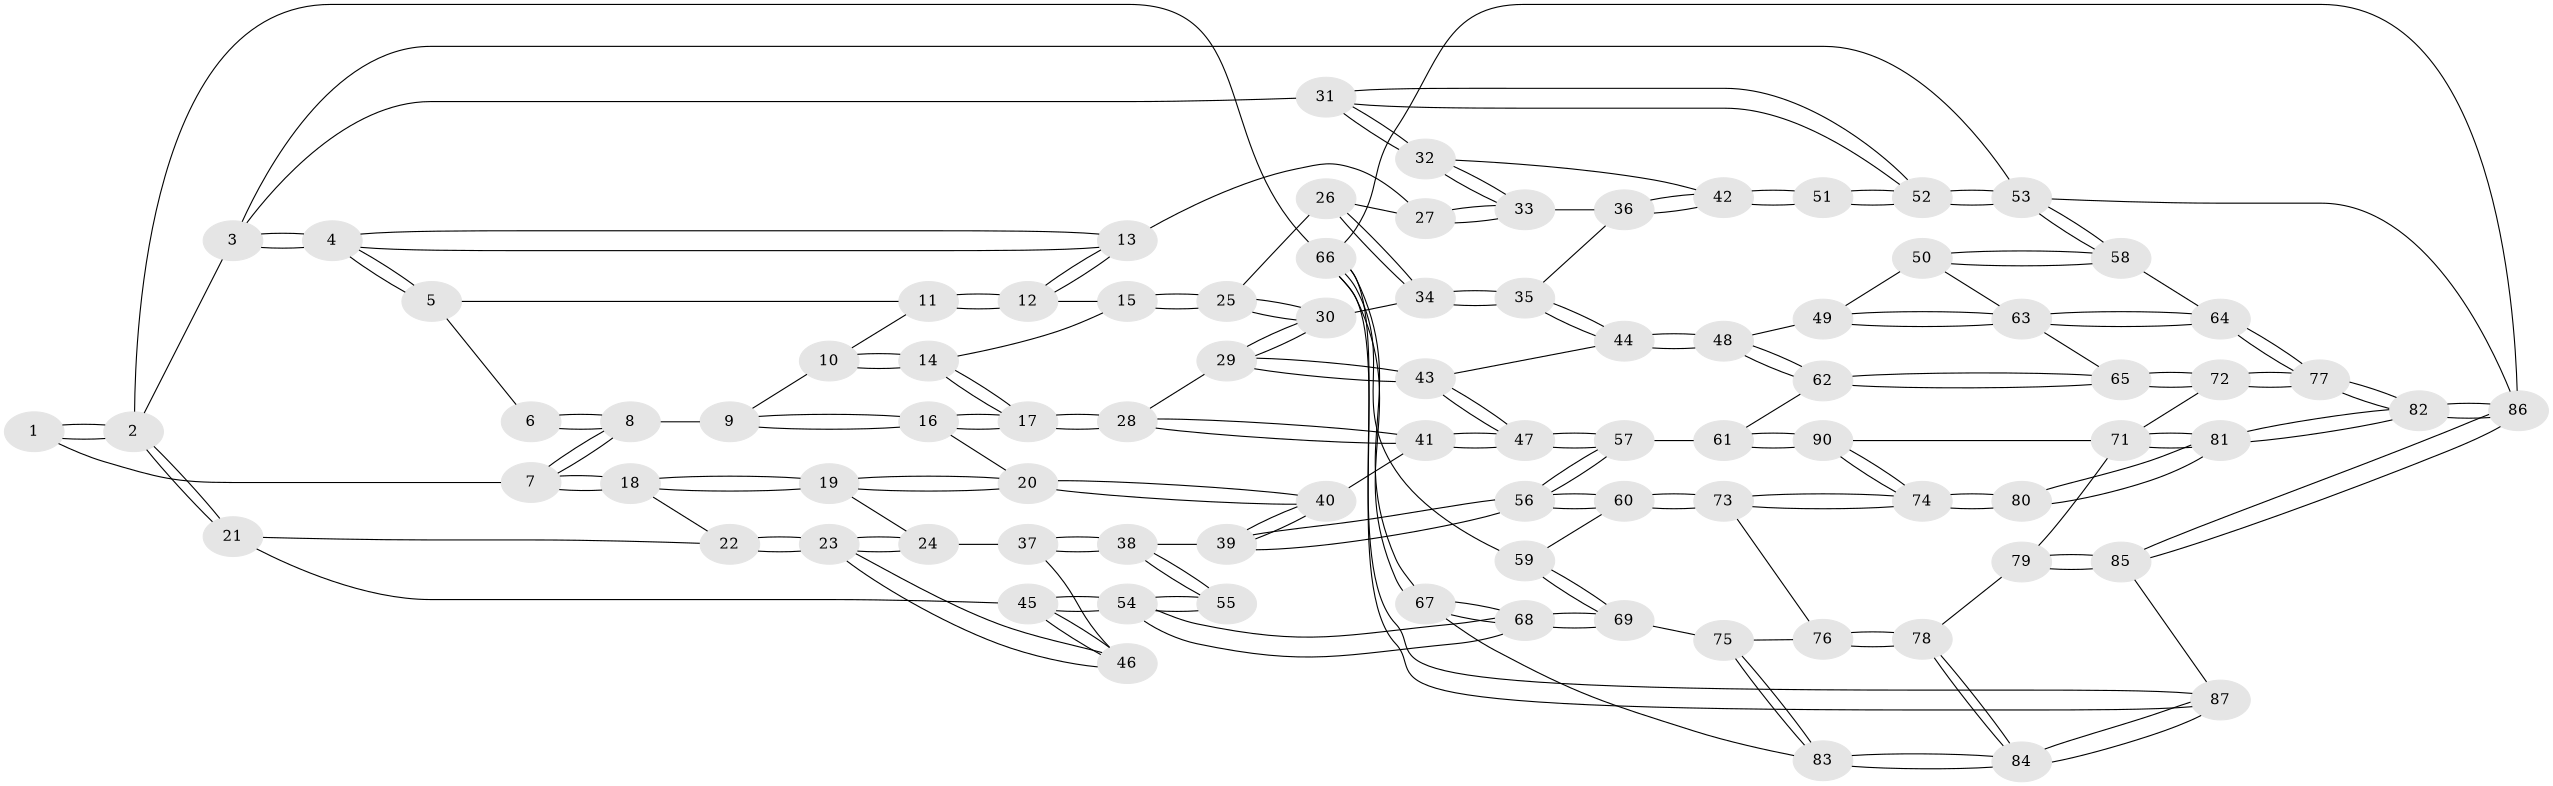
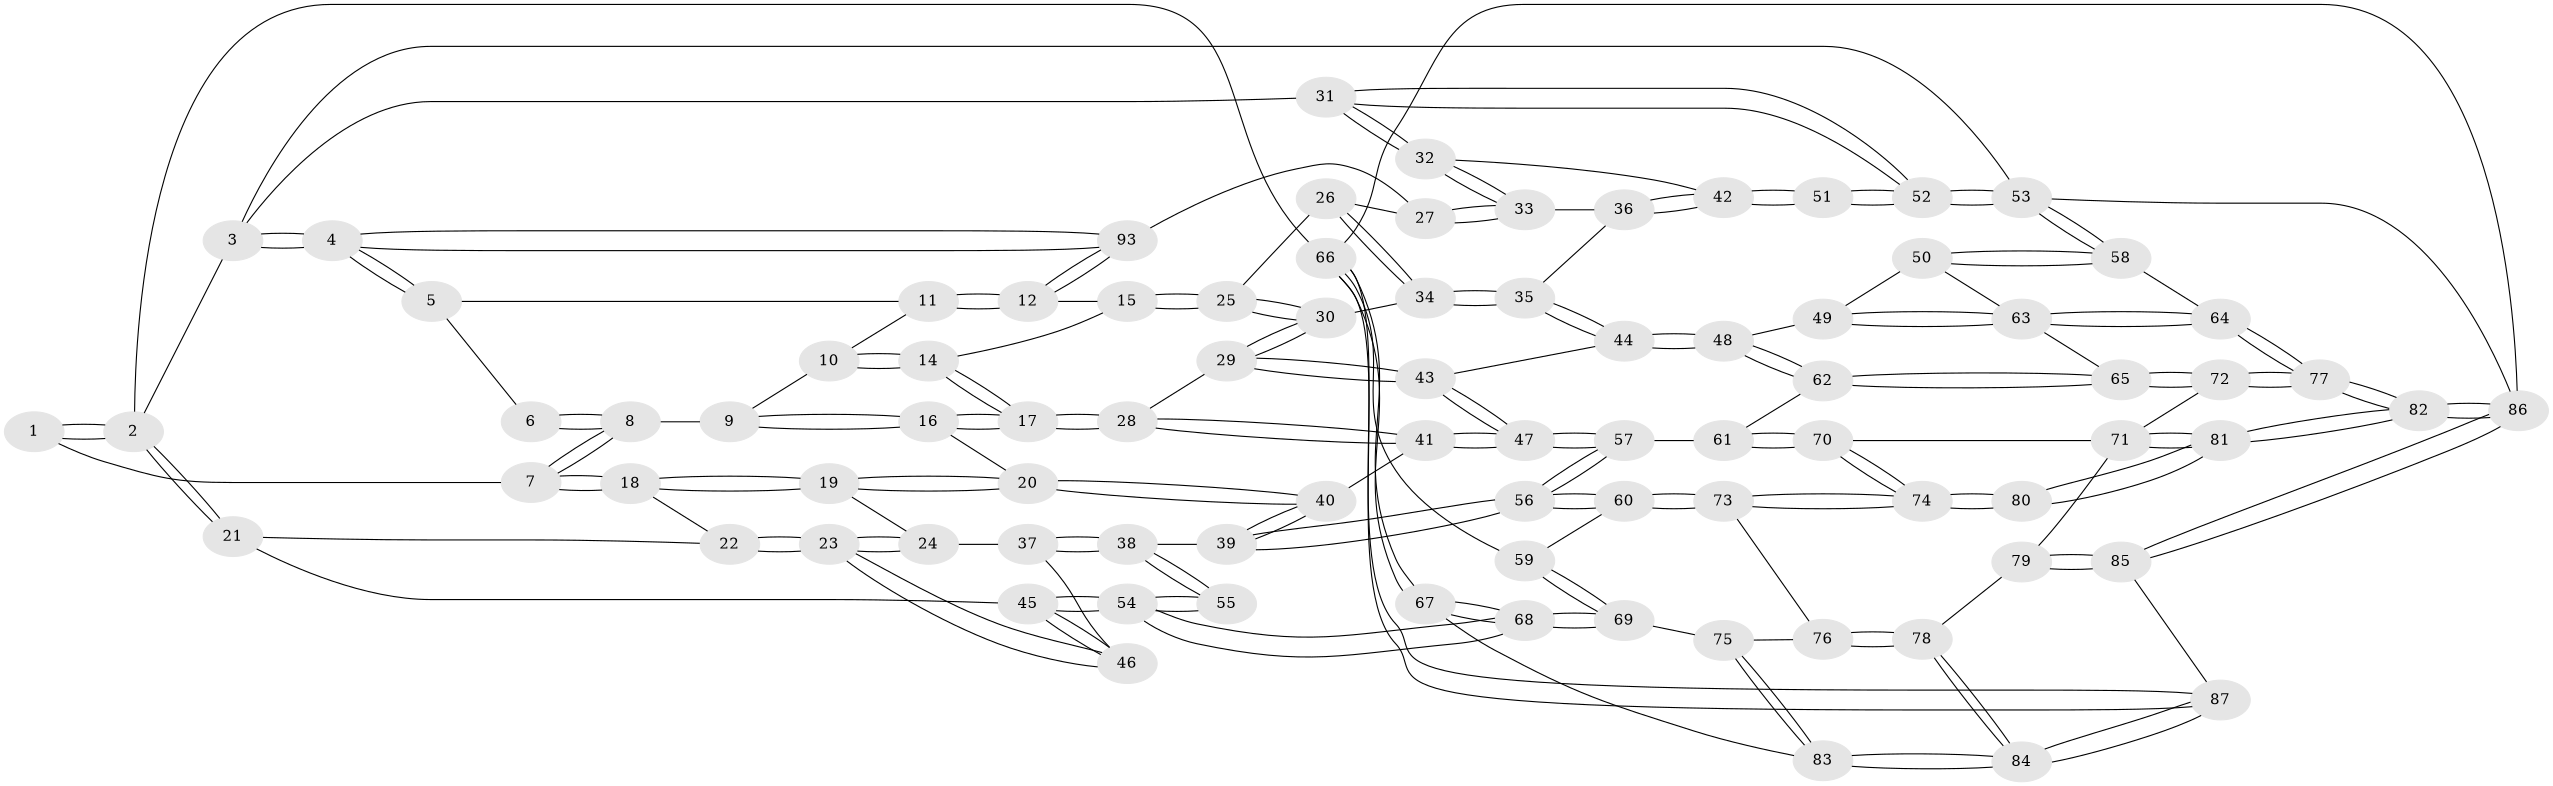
node "13": label "13" -> "93"
node "90": label "90" -> "70"
